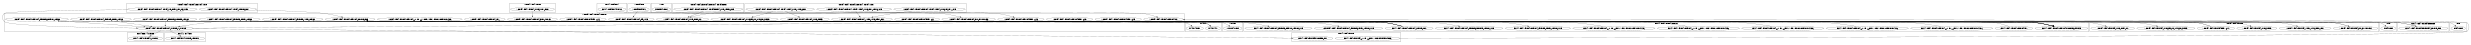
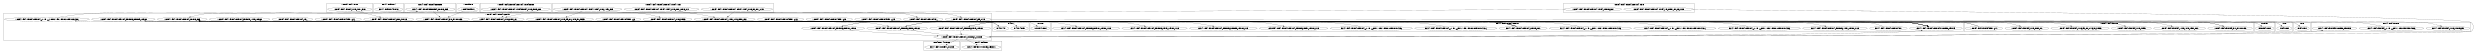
cluster "Writer": label "Writer" -> "Exporter"
edge "Exporter::import" -> "Moose::Meta::Method::Accessor::BEGIN@13": reversed
edge "Moose::Meta::Method::Accessor::_generate_predicate_method" -> "Moose::Meta::Method::Accessor::_instance_is_inlinable": now "Moose::Meta::Method::Accessor::_generate_predicate_method" -> "Moose::Meta::Method::Accessor::_generate_reader_method"
node "Class::MOP::Method::Accessor::_generate_writer_method_inline": added
node "Class::MOP::Attribute::_inline_instance_get": added
cluster "Class::ANON::Class": label "Class::ANON::Class" -> "Class::MOP::Class"
node "Class::MOP::Attribute::associated_class": label "Class::MOP::Attribute::associated_class" -> "Class::MOP::Attribute::associated_predicate"
